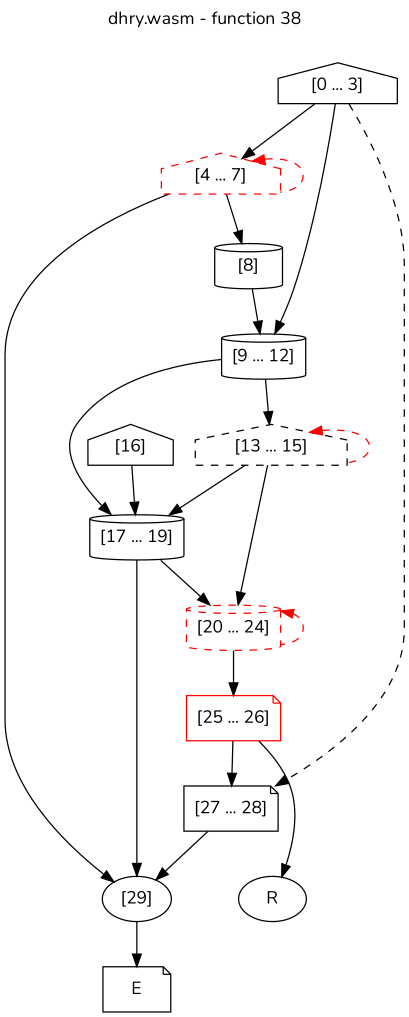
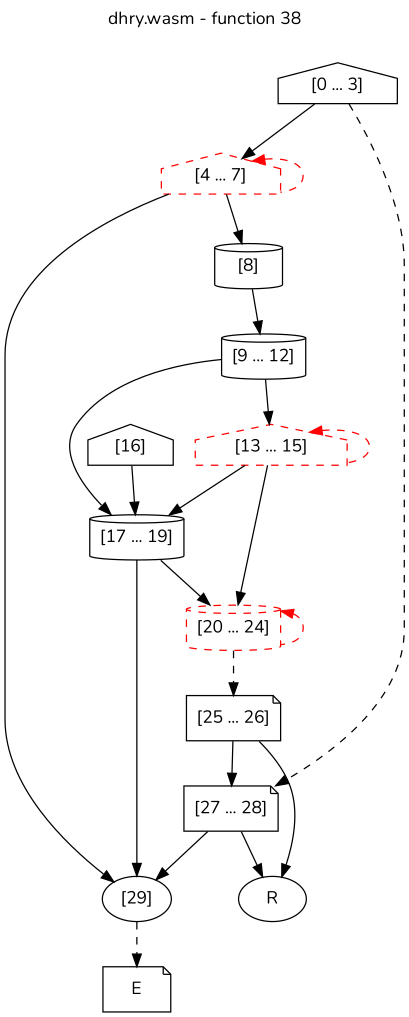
edge "[0 ... 3]" -> "[9 ... 12]": removed
node "[13 ... 15]": color black -> red
edge "[20 ... 24]" -> "[25 ... 26]": style solid -> dashed
node "[25 ... 26]": color red -> black
edge "[27 ... 28]" -> "R": added
edge "[29]" -> "E": style solid -> dashed
